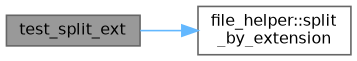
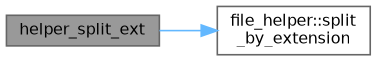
node "test_split_ext": label "test_split_ext" -> "helper_split_ext"
